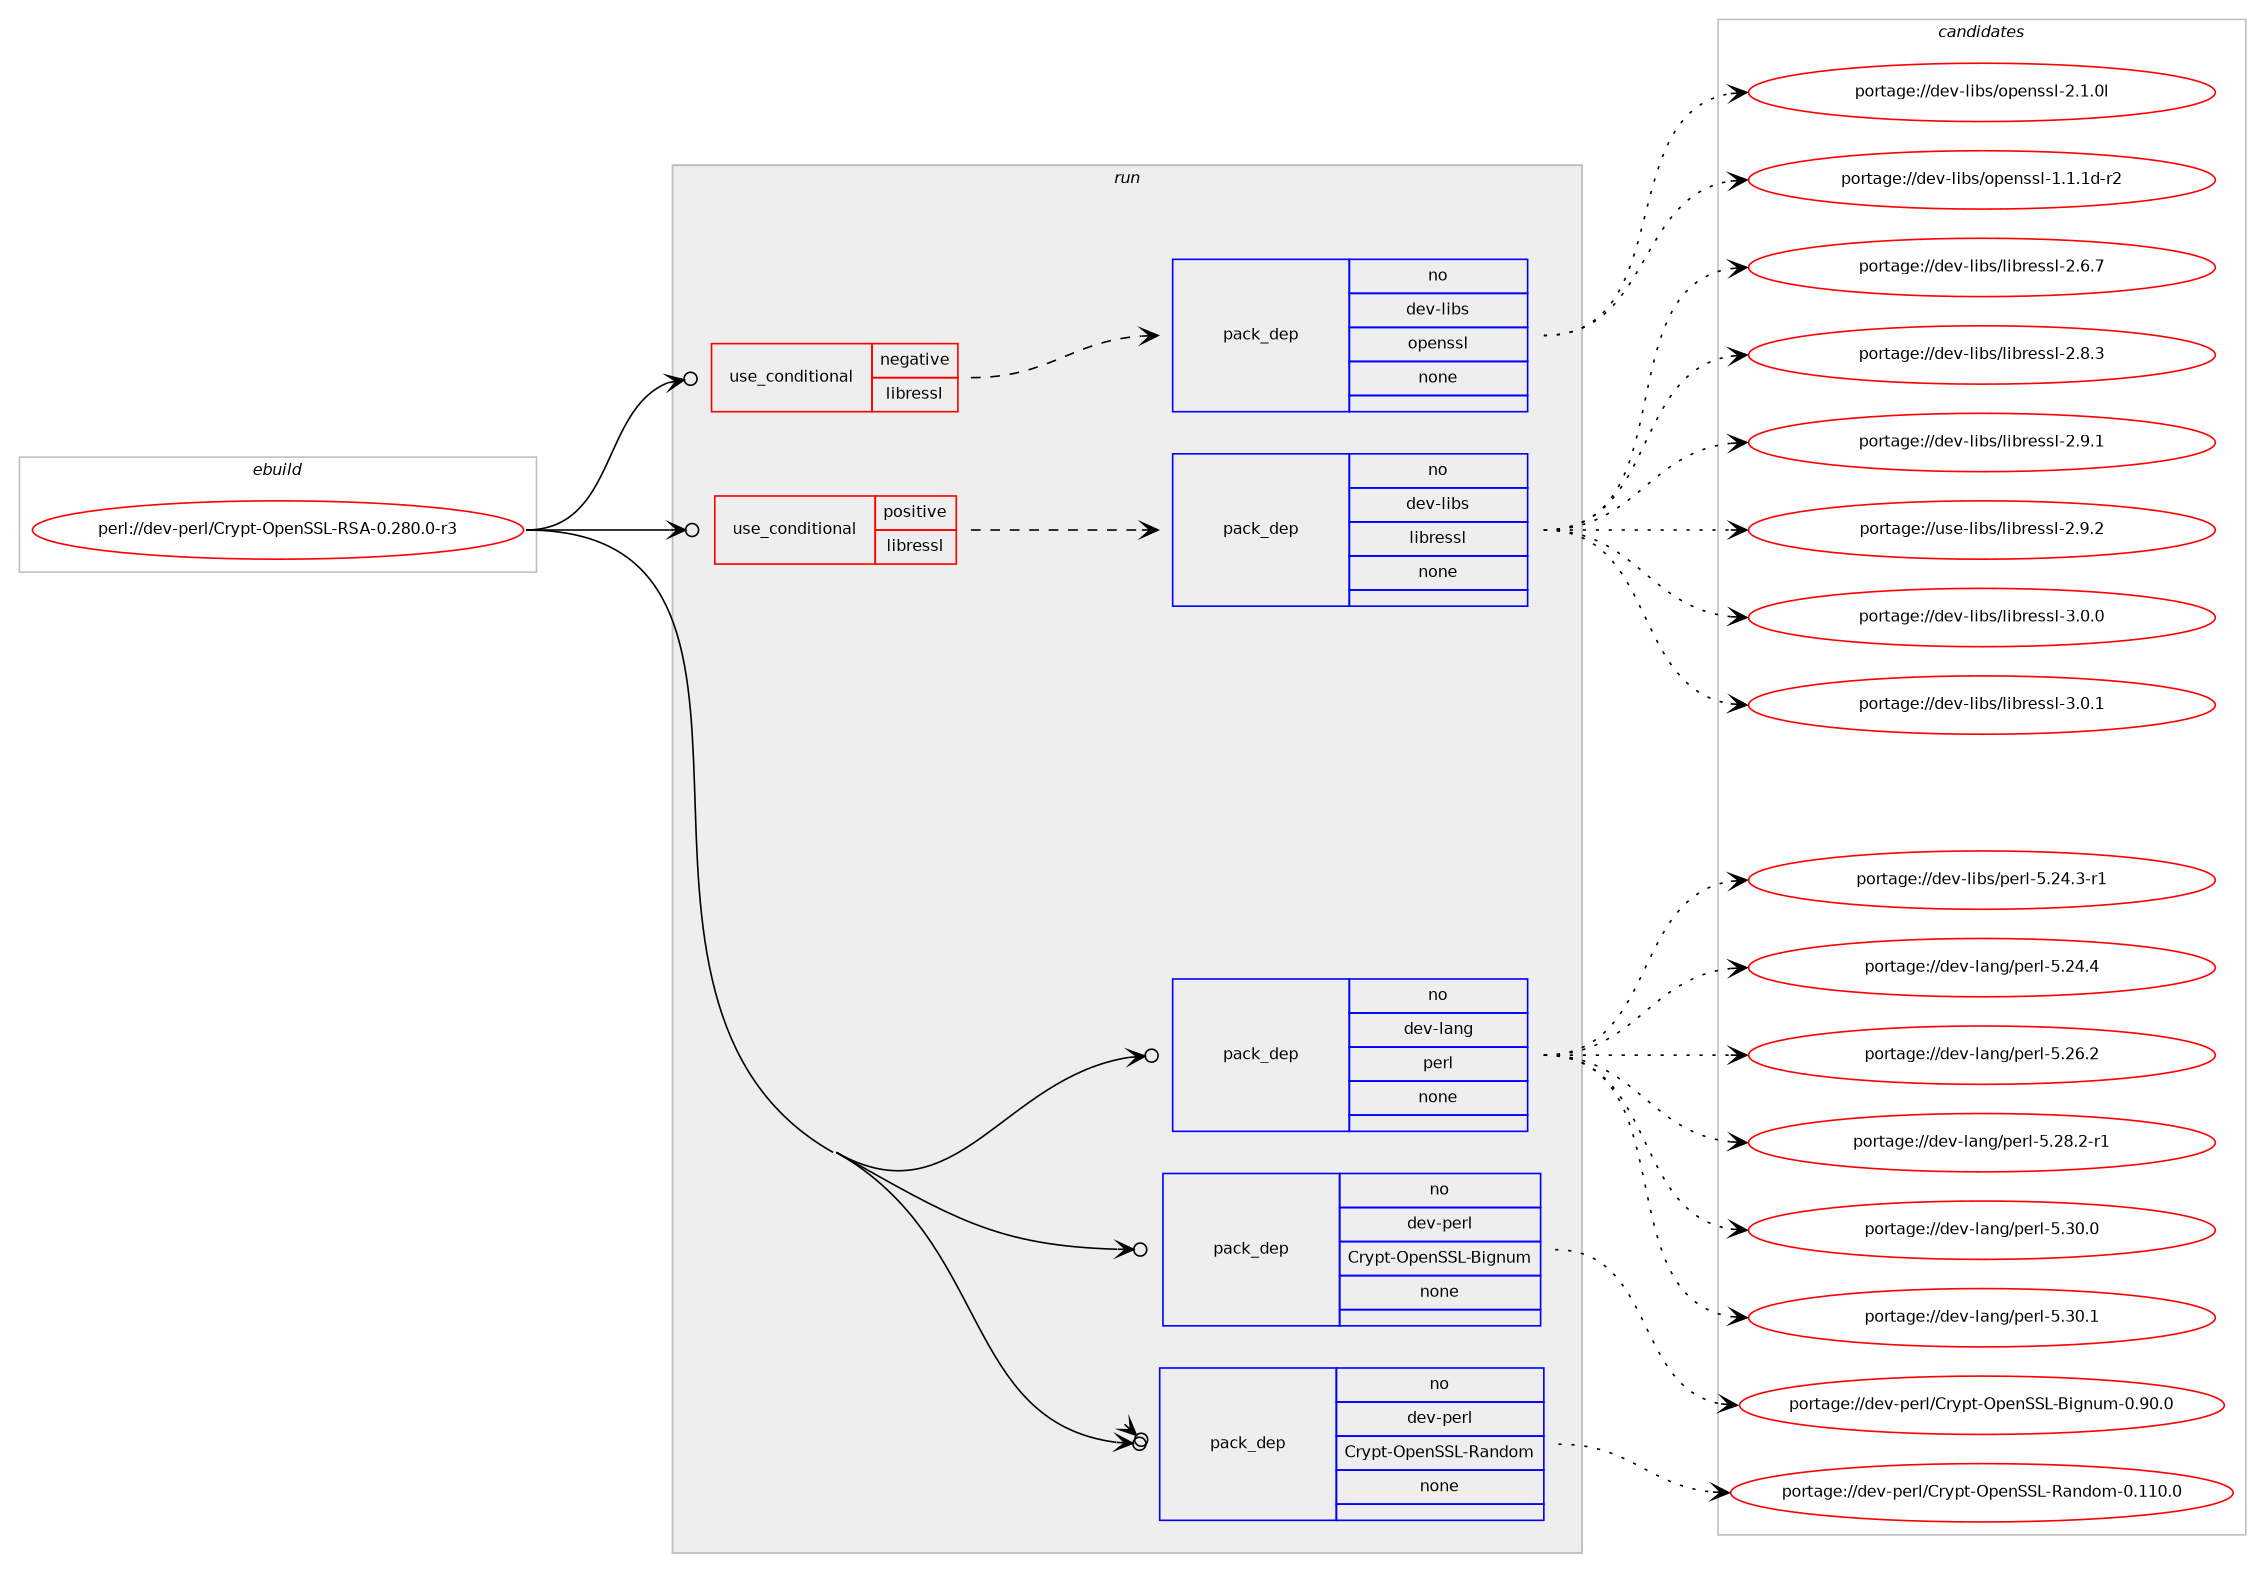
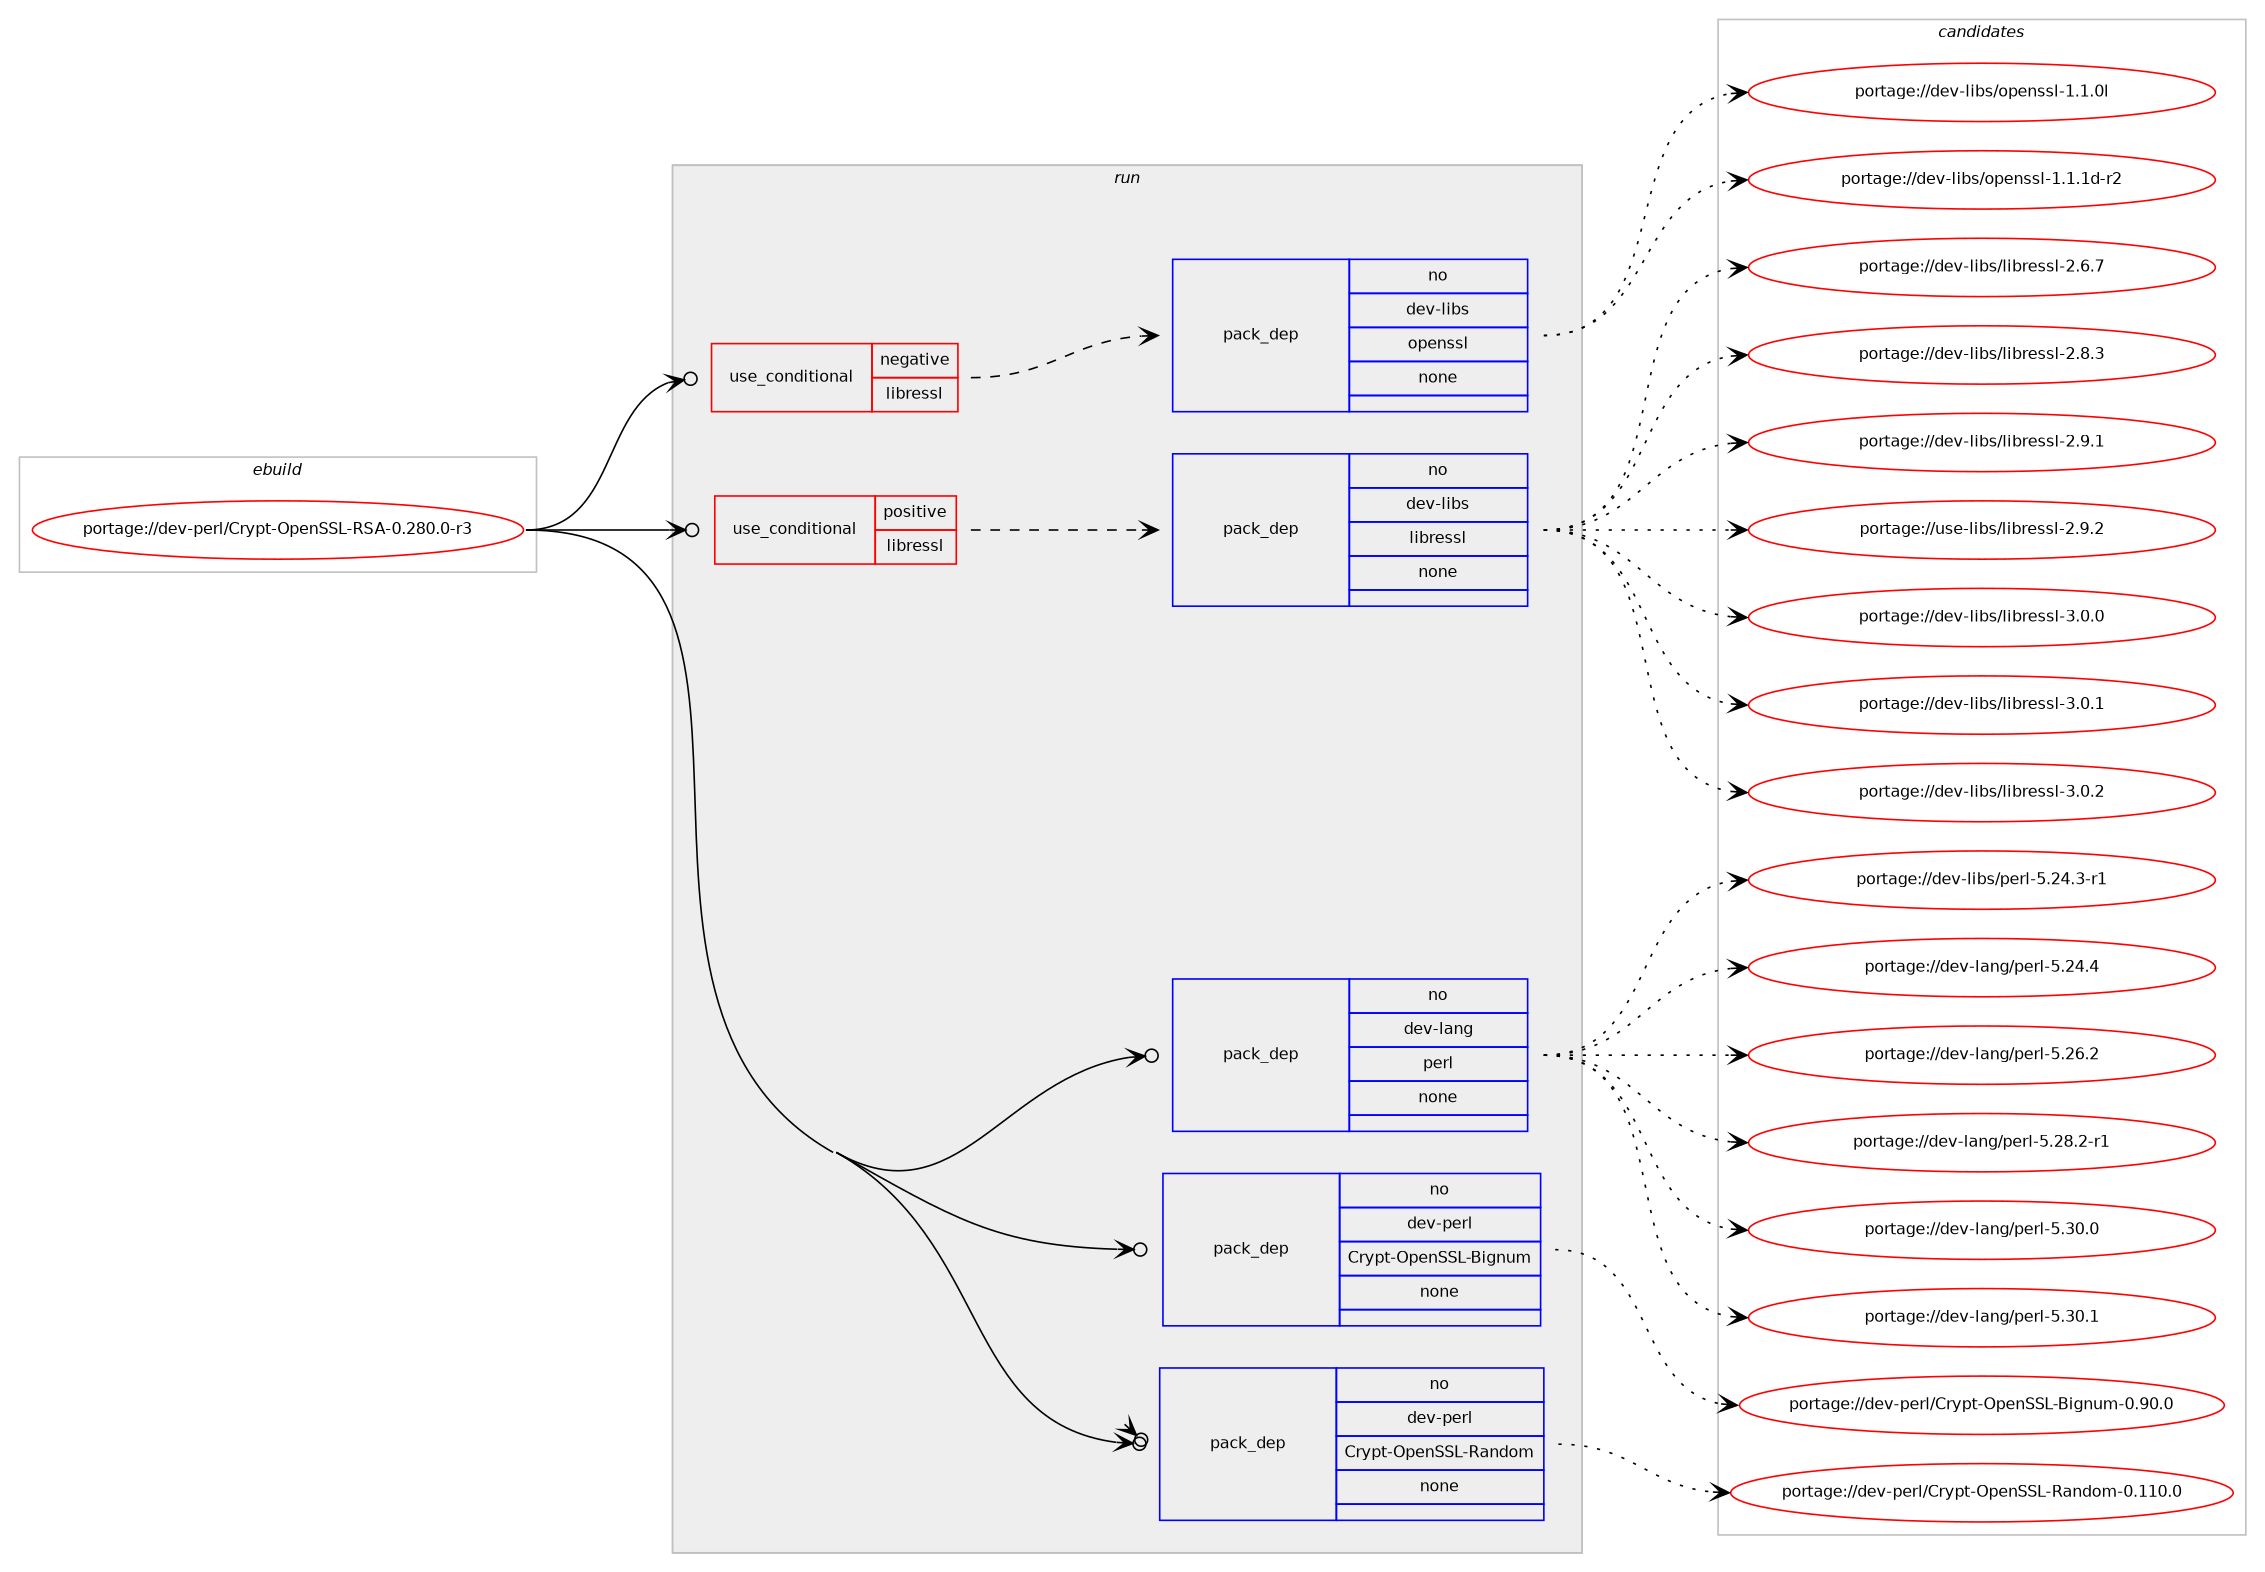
node "portage://dev-libs/openssl-2.1.0l": label "portage://dev-libs/openssl-2.1.0l" -> "portage://dev-libs/openssl-1.1.0l"
node "perl://dev-perl/Crypt-OpenSSL-RSA-0.280.0-r3": label "perl://dev-perl/Crypt-OpenSSL-RSA-0.280.0-r3" -> "portage://dev-perl/Crypt-OpenSSL-RSA-0.280.0-r3"
node "portage://dev-libs/libressl-3.0.2": added
